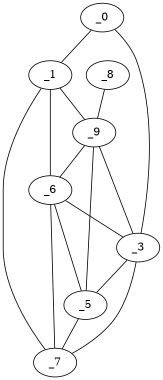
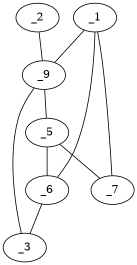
node "_0": removed
node "_8": label "_8" -> "_2"
edge "_9" -- "_6": removed
edge "_6" -- "_7": removed
edge "_3" -- "_5": removed
edge "_3" -- "_7": removed
